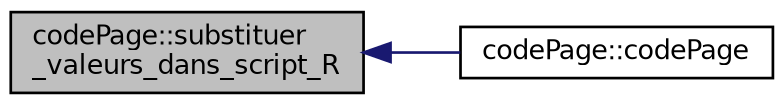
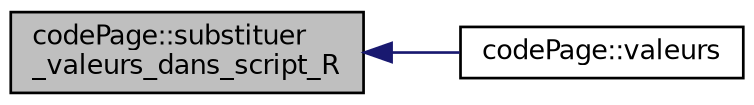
node "codePage::codePage": label "codePage::codePage" -> "codePage::valeurs"
